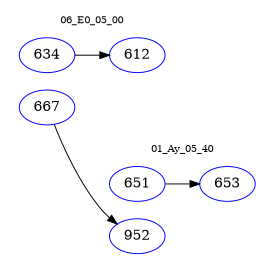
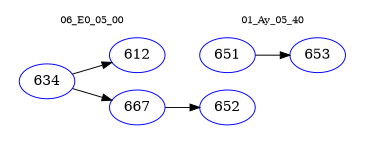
edge "634" -> "667": added
node "952": label "952" -> "652"
